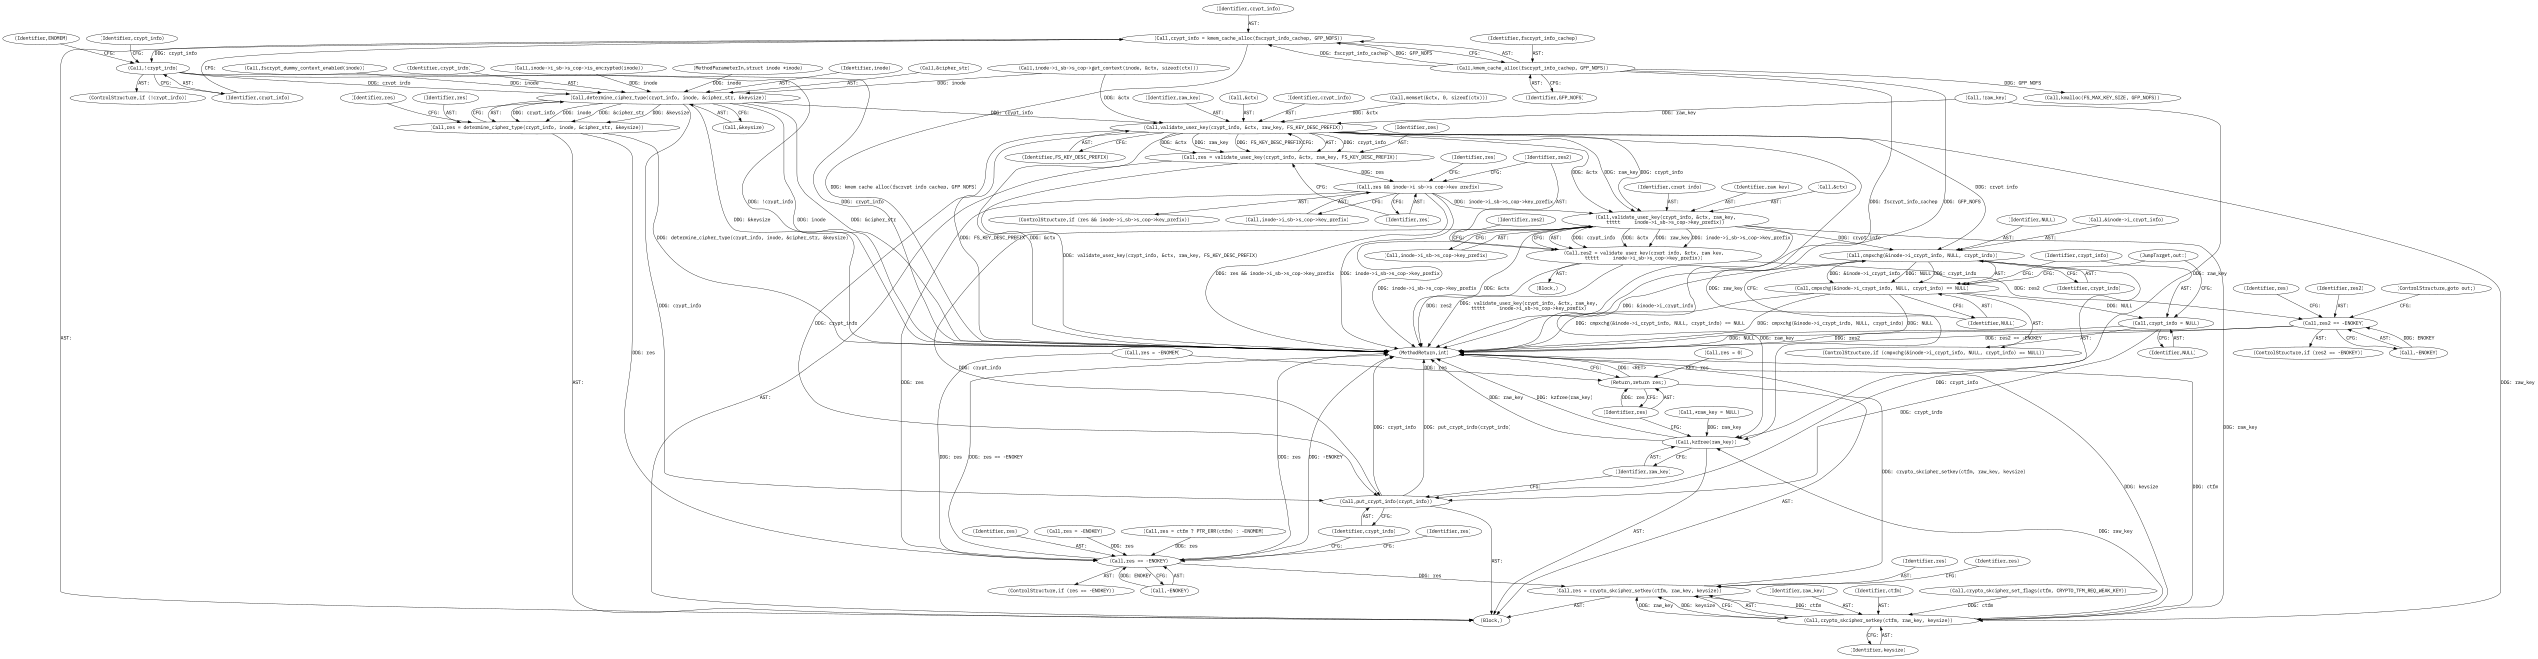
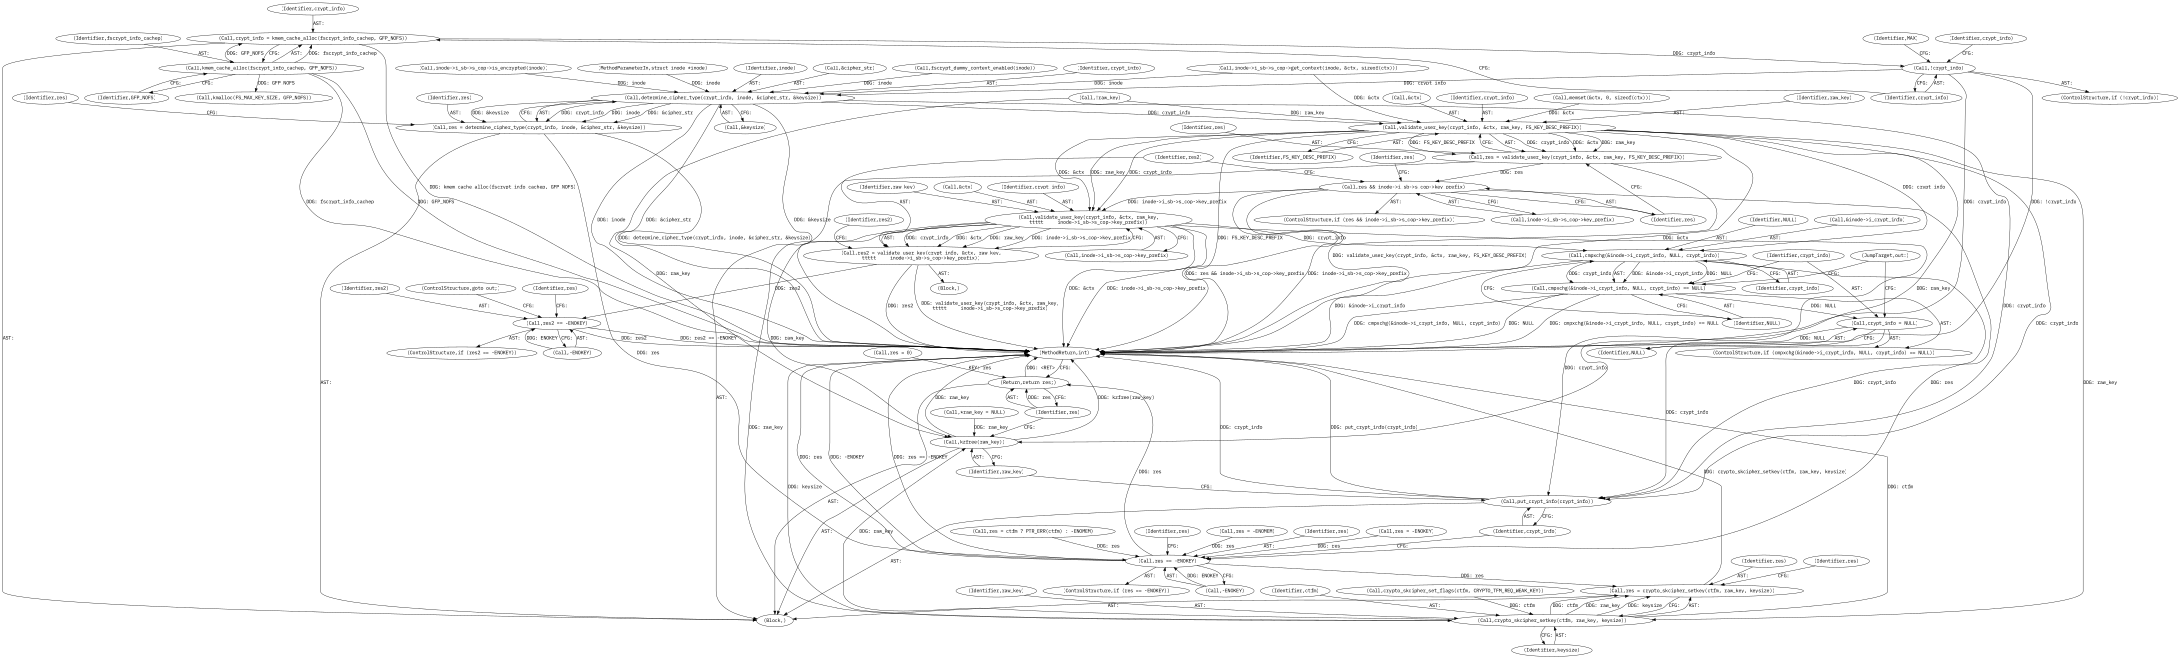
node "(Identifier,ENOMEM)": label "(Identifier,ENOMEM)" -> "(Identifier,MAX)"
edge "(Identifier,GFP_NOFS)" -> "(Call,kmem_cache_alloc(fscrypt_info_cachep, GFP_NOFS))": label "AST: " -> "CFG: "
edge "(Call,res = -ENOMEM)" -> "(Return,return res;)": now "(Call,res == -ENOKEY)" -> "(Return,return res;)"
